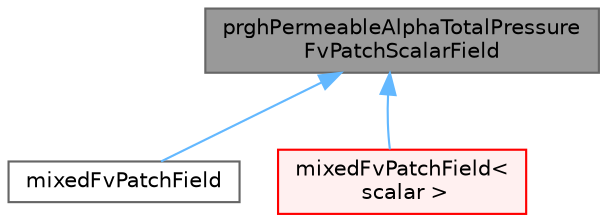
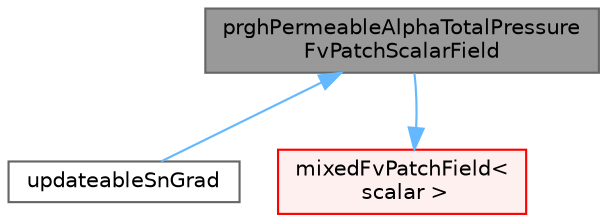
edge "mixedFvPatchField< scalar >" -> "prghPermeableAlphaTotalPressure FvPatchScalarField": reversed
node "mixedFvPatchField": label "mixedFvPatchField" -> "updateableSnGrad"
